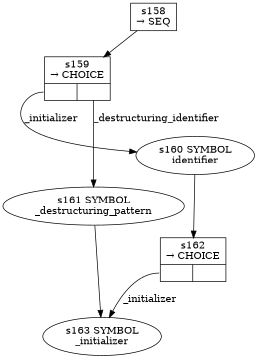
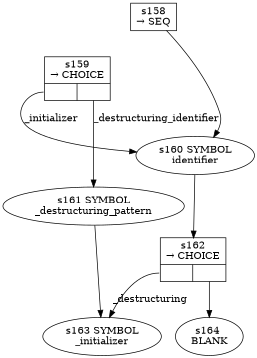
edge "s158 → SEQ" -> "s159": now "s158 → SEQ" -> "s160 SYMBOL identifier"
edge "s162" -> "s163 SYMBOL _initializer": label "_initializer" -> "_destructuring"
node "s164 BLANK": added
